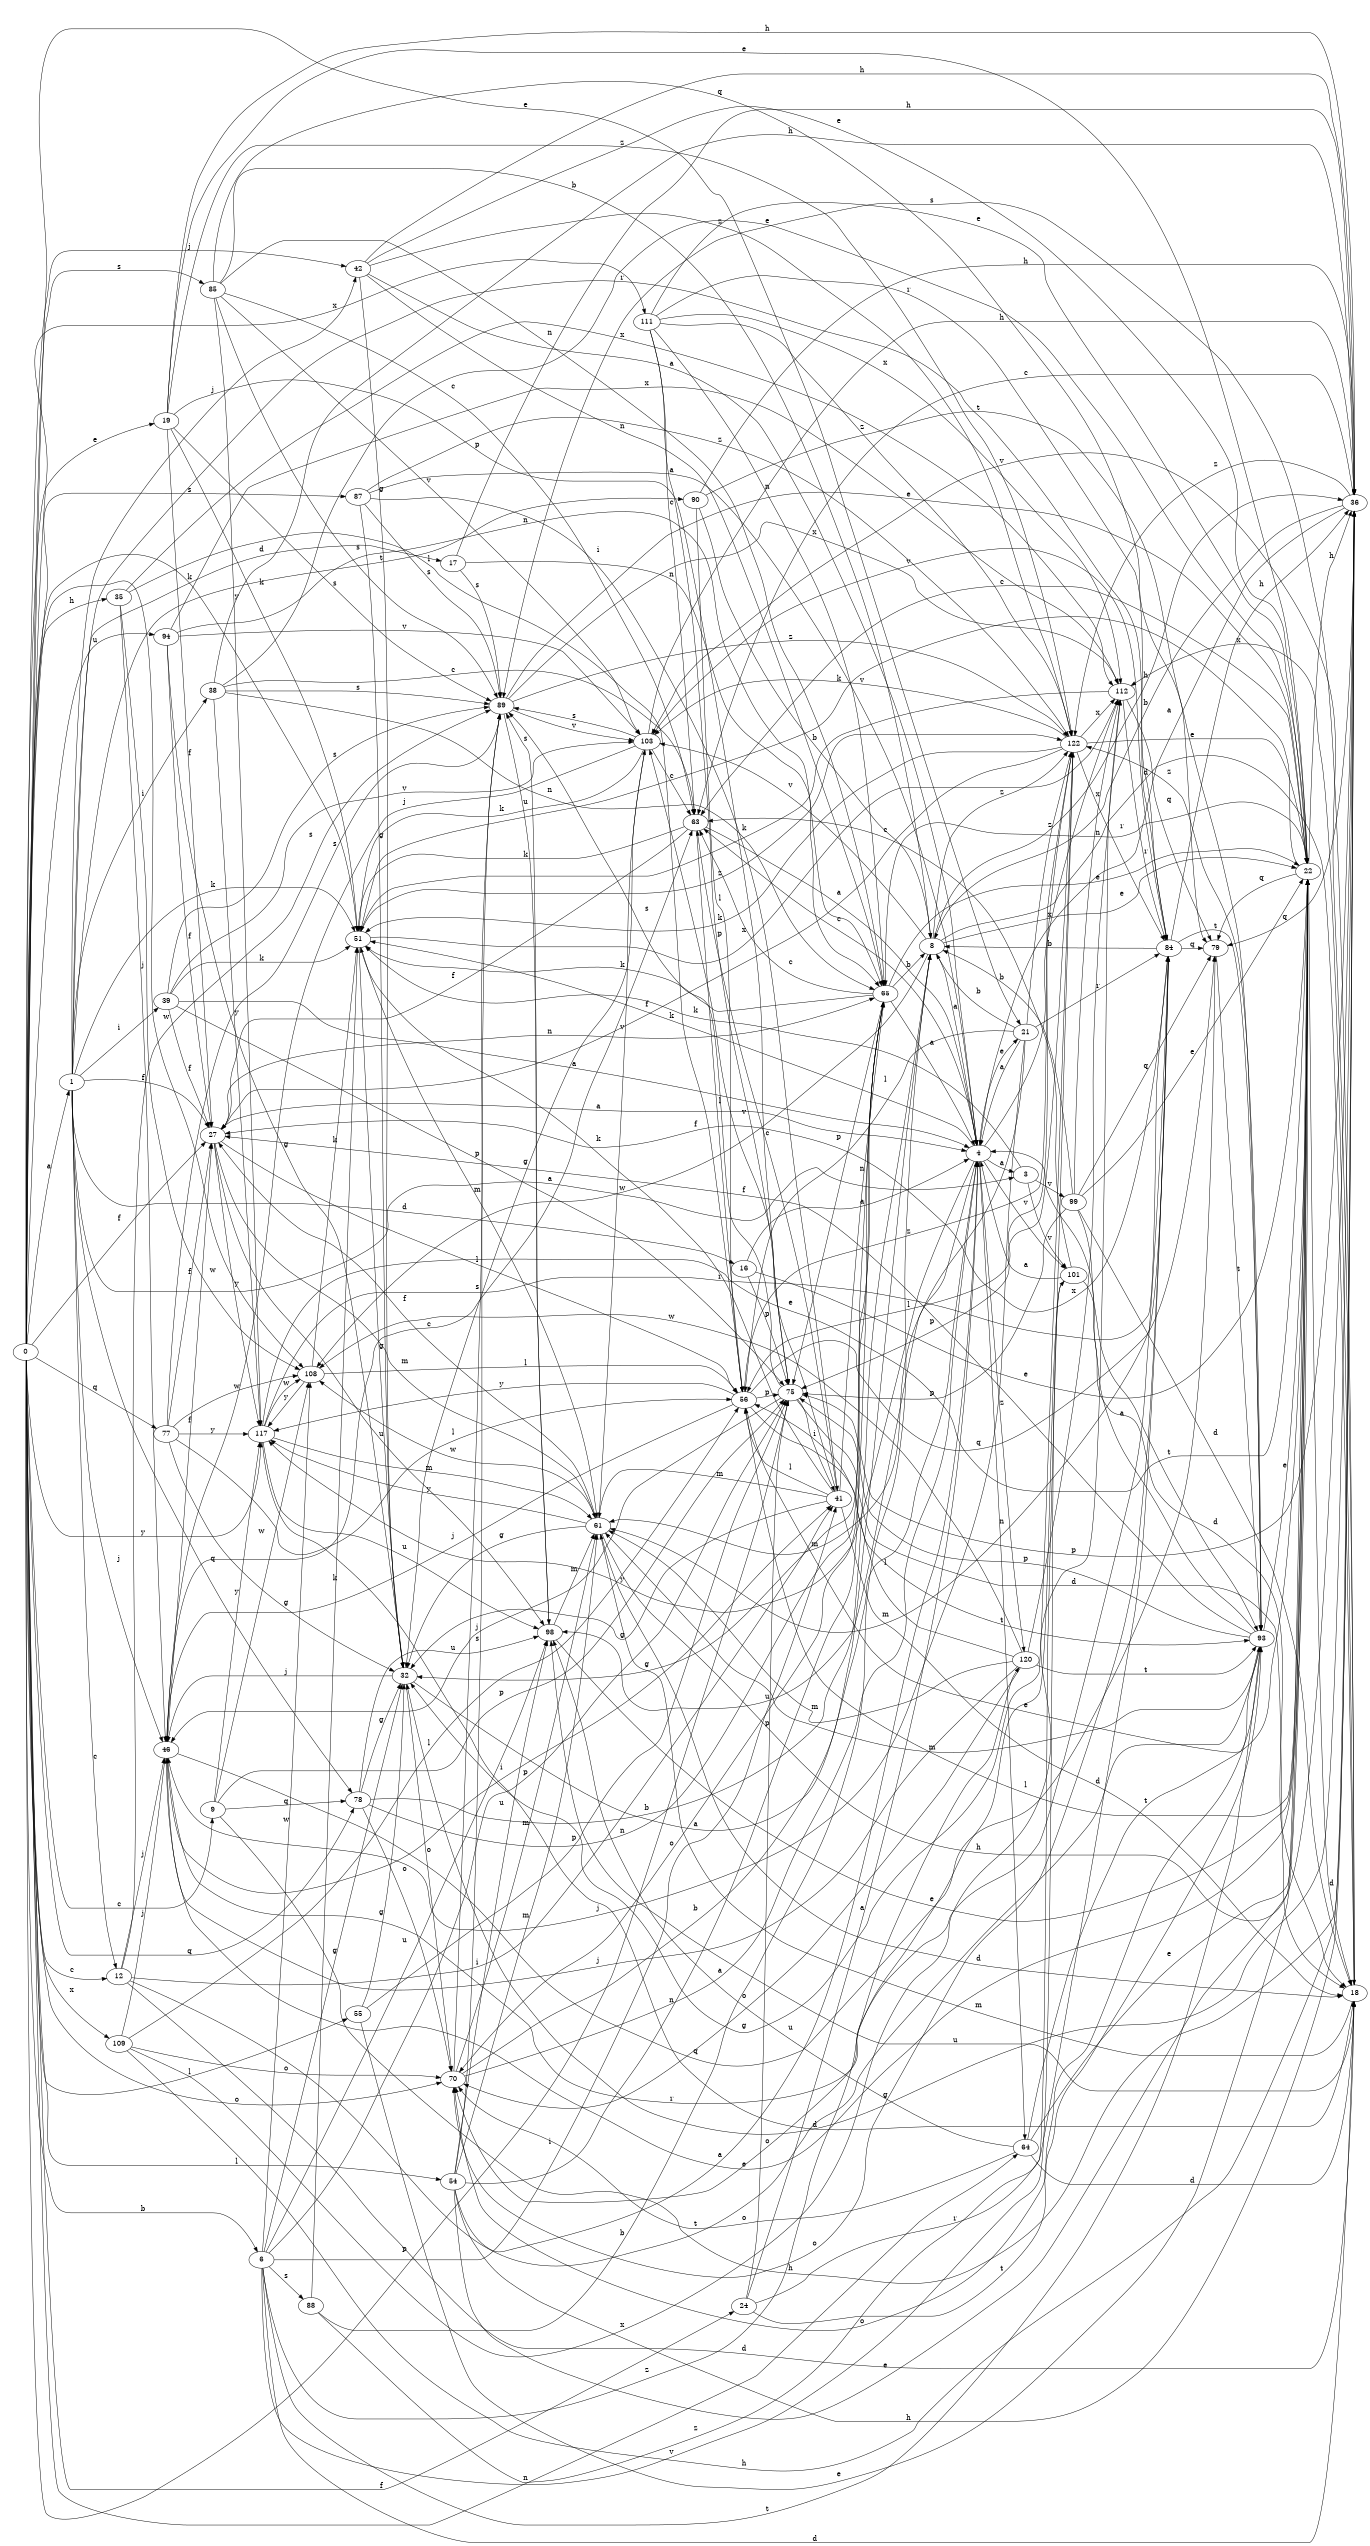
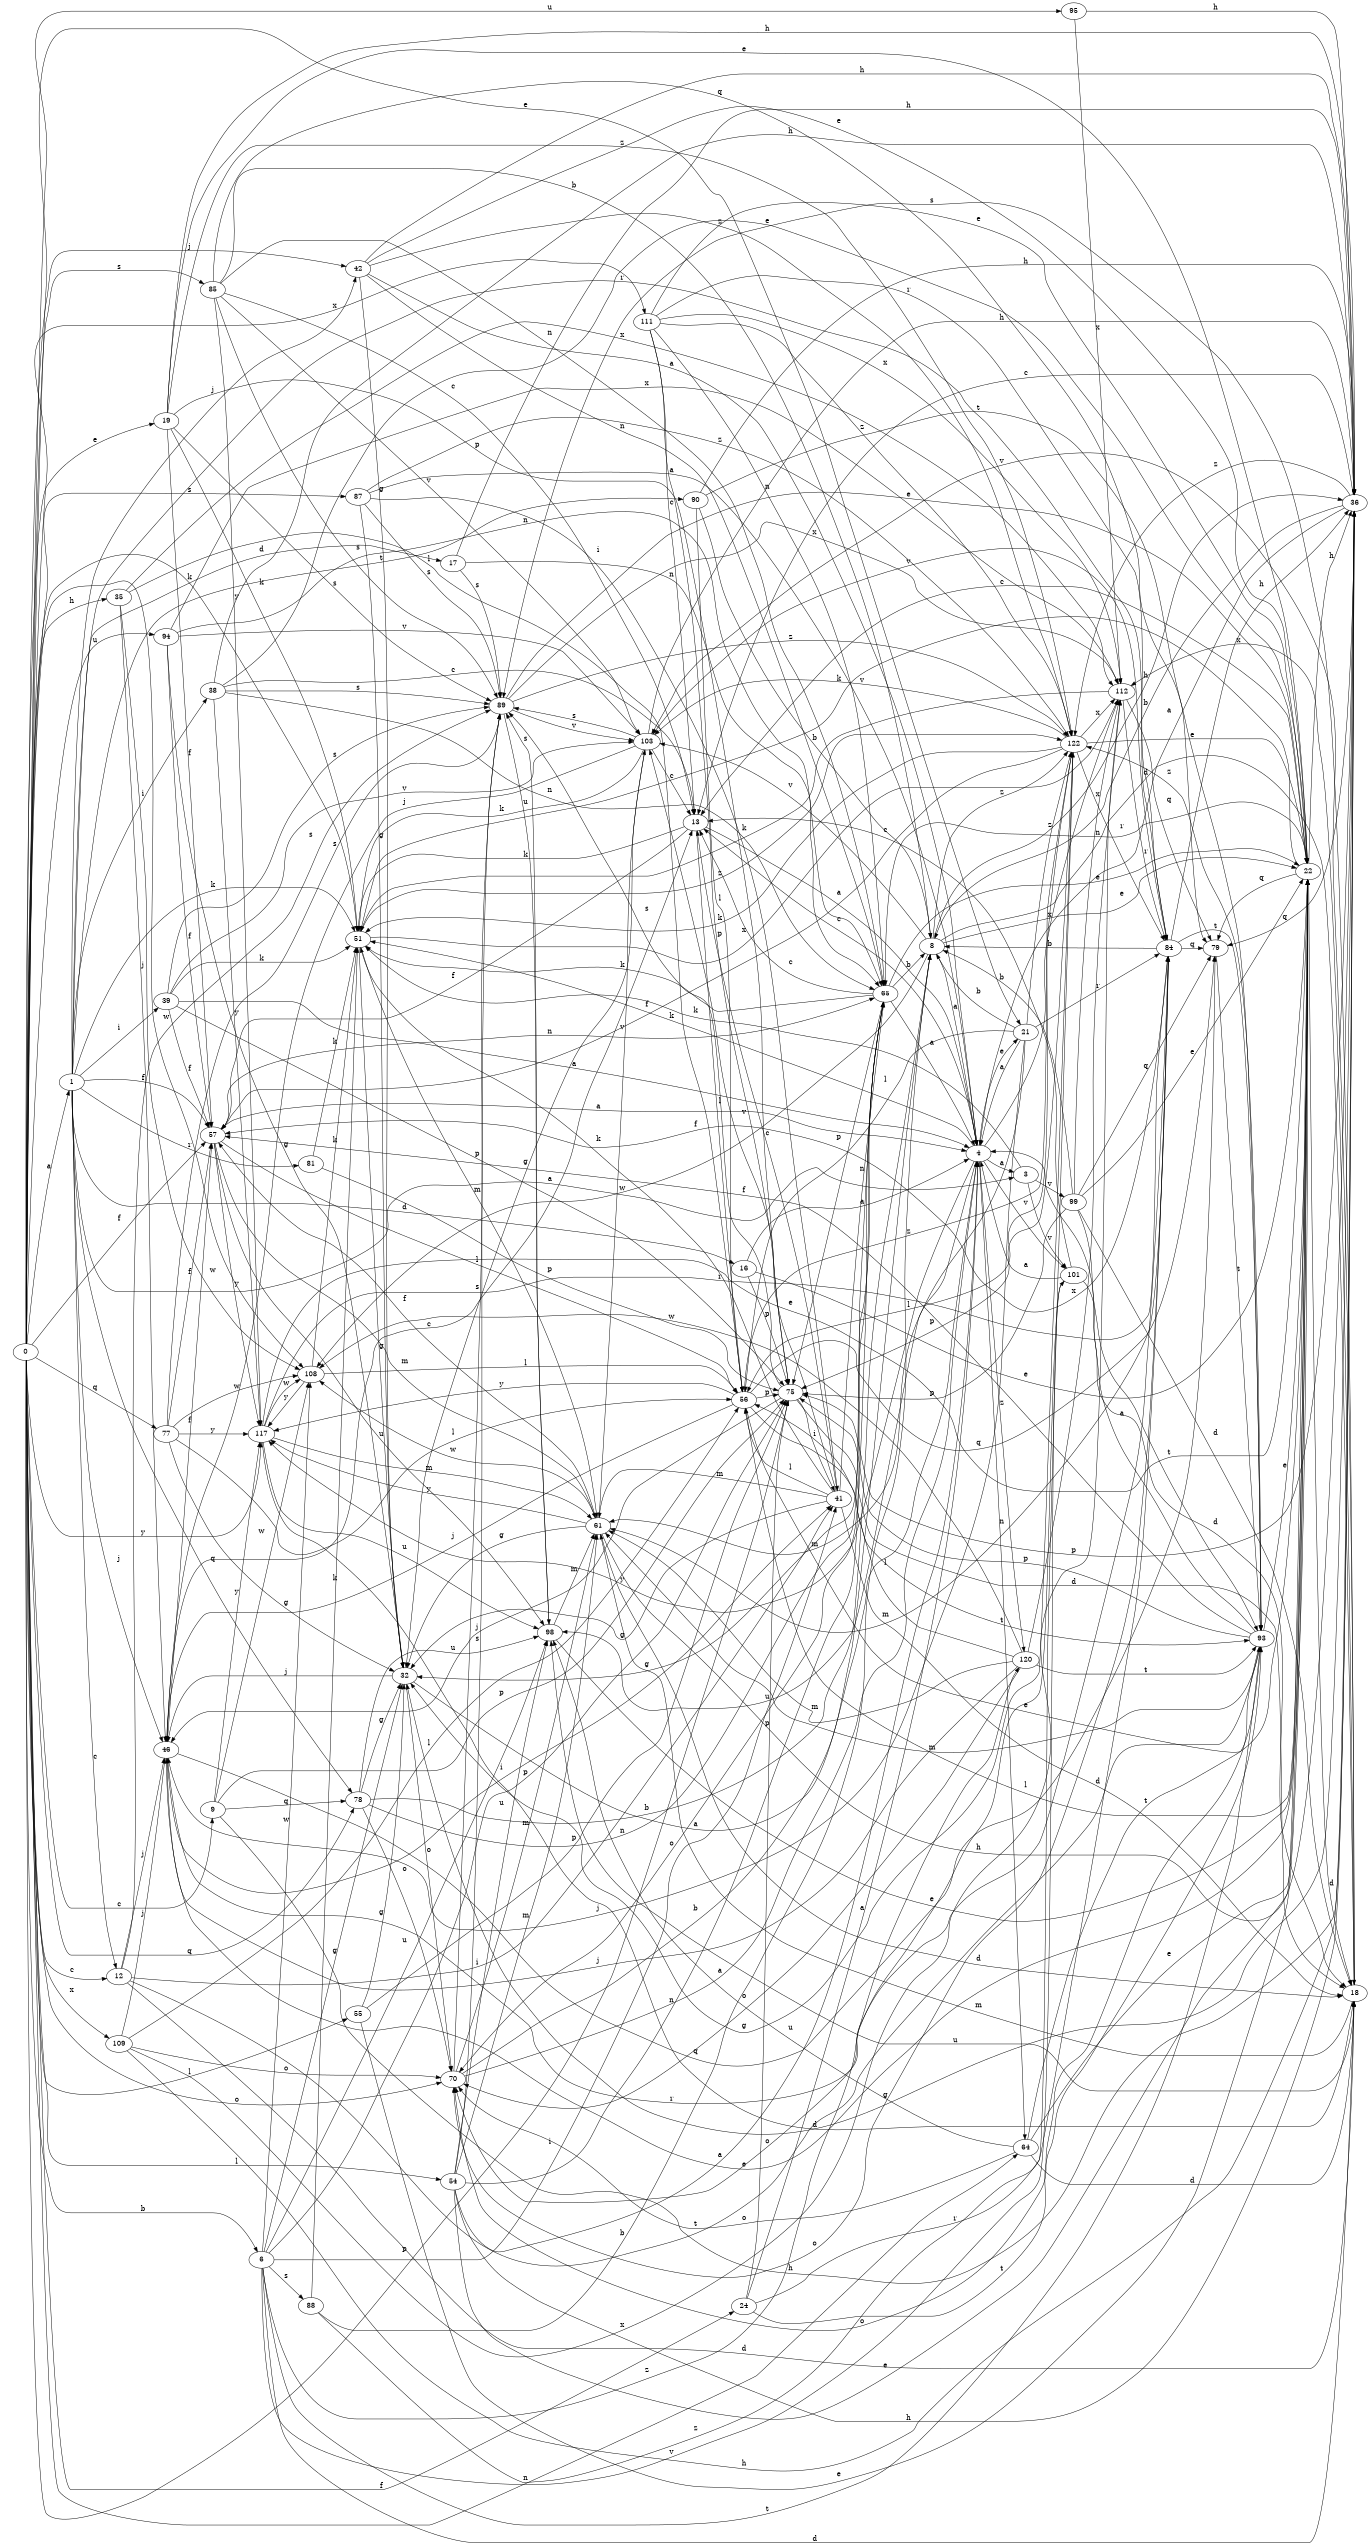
node "95": added
node "63": label "63" -> "13"
node "27": label "27" -> "57"
node "81": added
